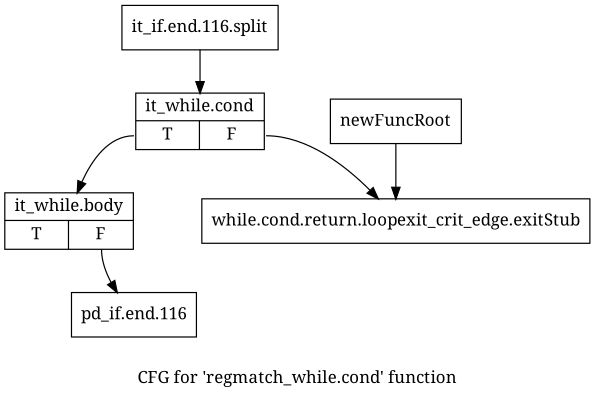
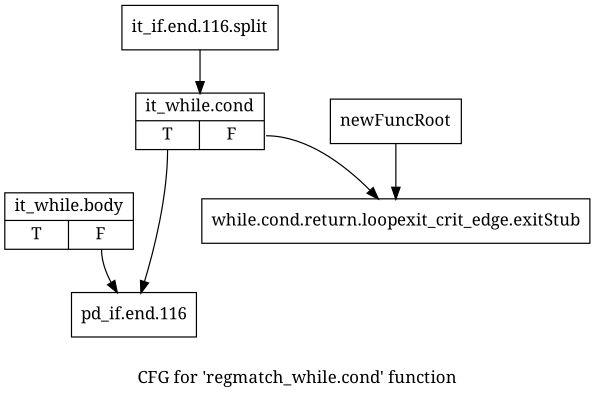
edge "it_while.cond" -> "it_while.body": now "it_while.cond" -> "pd_if.end.116"
